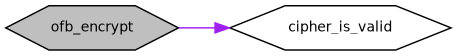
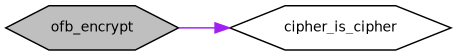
node "cipher_is_valid": label "cipher_is_valid" -> "cipher_is_cipher"
